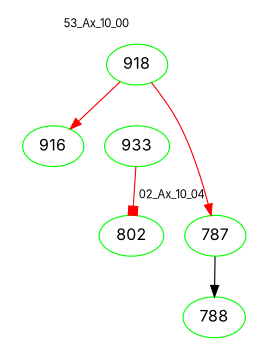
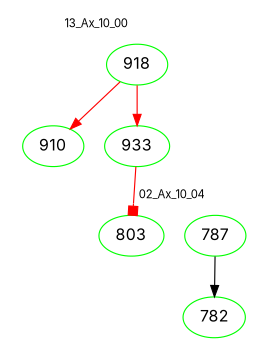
cluster "53_Ax_10_00": label "53_Ax_10_00" -> "13_Ax_10_00"
edge "918" -> "787": now "918" -> "933"
node "916": label "916" -> "910"
node "802": label "802" -> "803"
node "788": label "788" -> "782"
